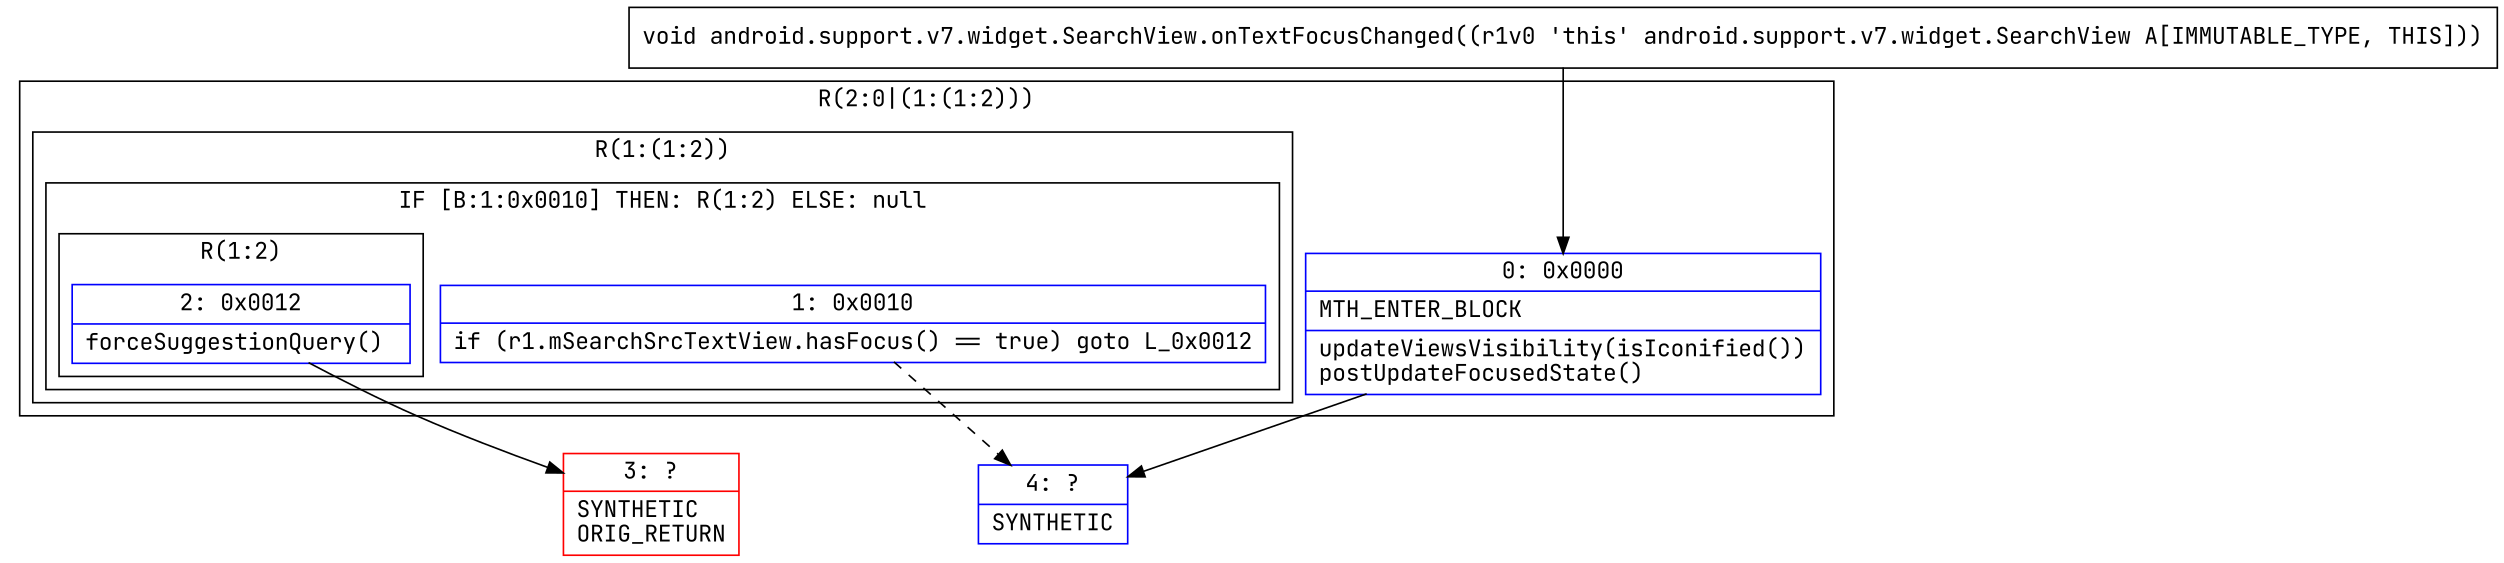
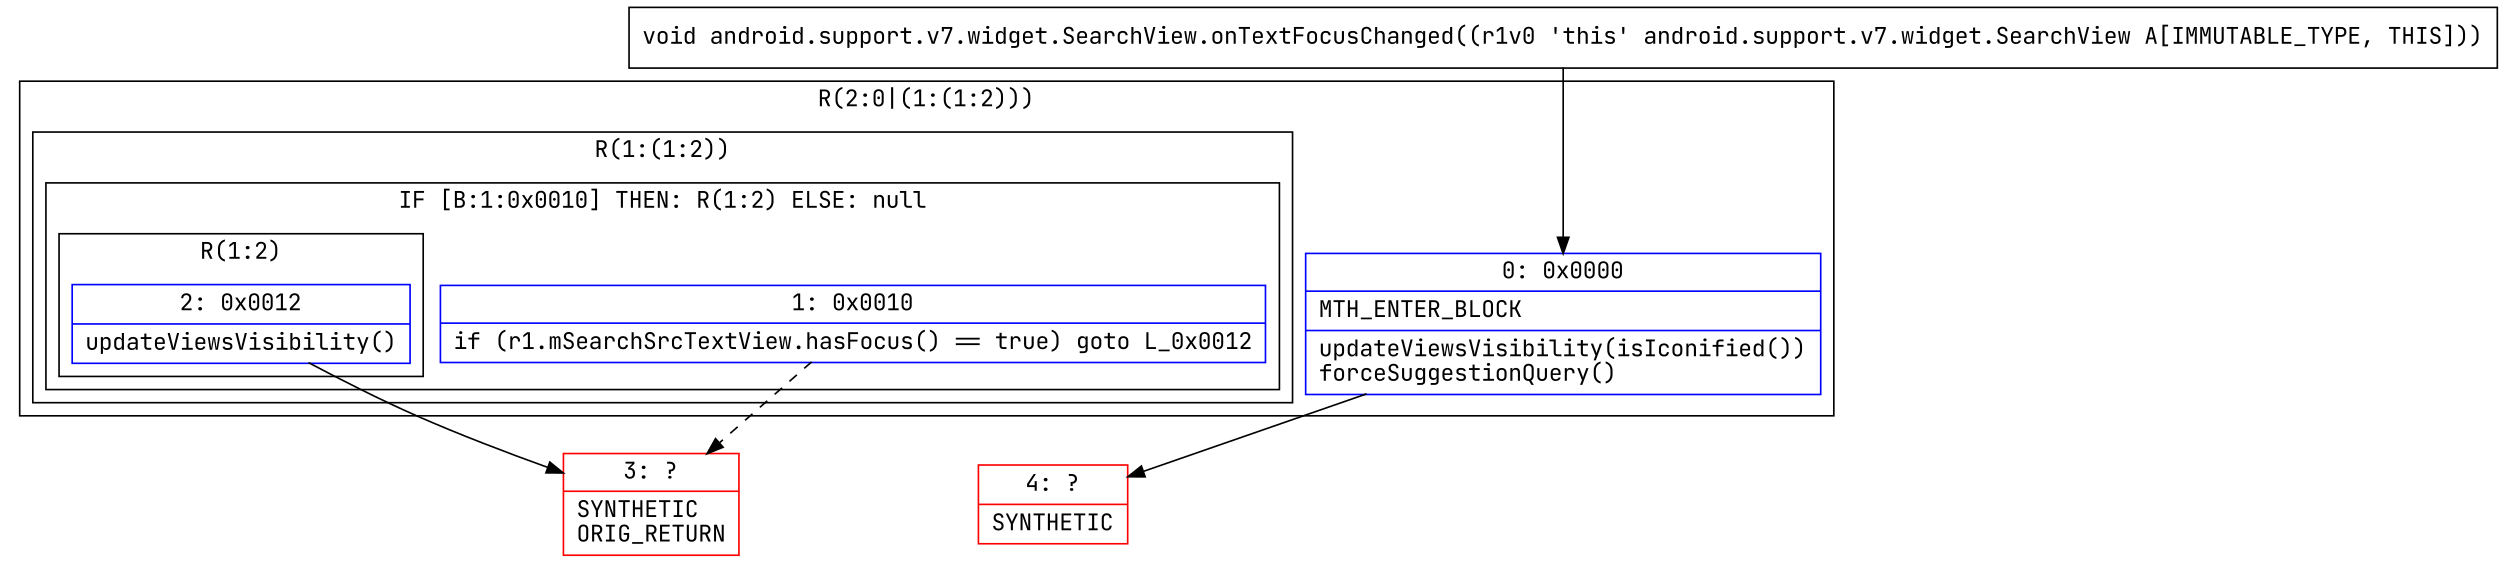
node "2: 0x0012": text "forceSuggestionQuery()" -> "updateViewsVisibility()"
node "0: 0x0000": text "postUpdateFocusedState()" -> "forceSuggestionQuery()"
edge "1: 0x0010" -> "4: ?": now "1: 0x0010" -> "3: ?"
node "4: ?": color blue -> red
